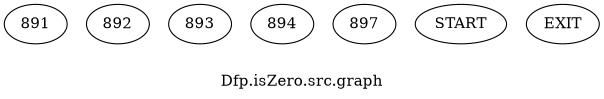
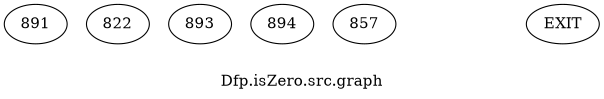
node "892": label "892" -> "822"
node "897": label "897" -> "857"
node "START": removed
